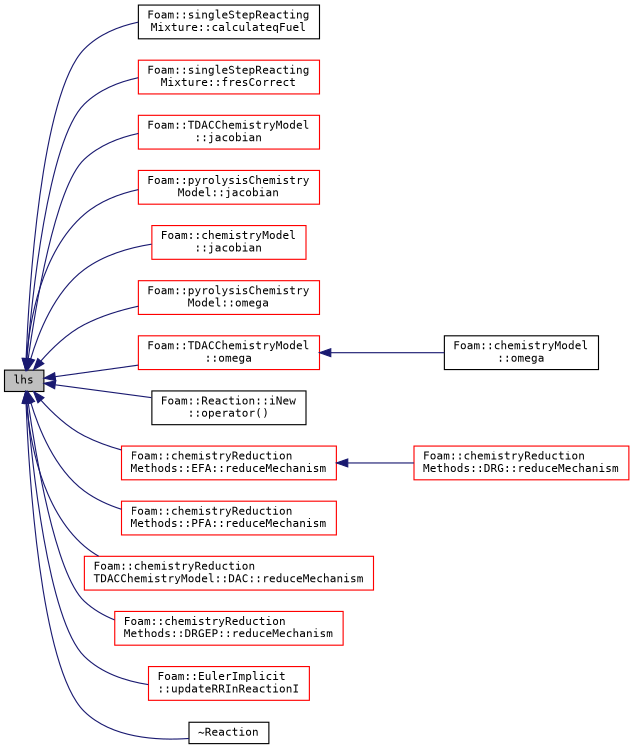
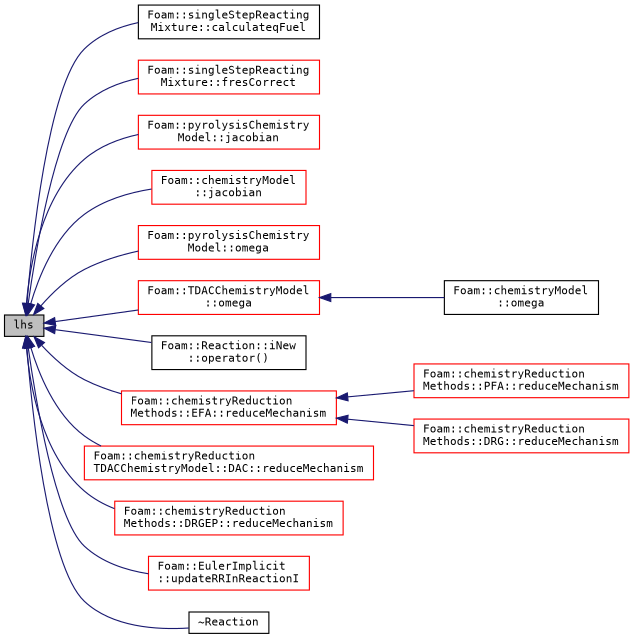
node "Foam::TDACChemistryModel ::jacobian": removed
edge "Foam::chemistryReduction Methods::PFA::reduceMechanism" -> "lhs": now "Foam::chemistryReduction Methods::PFA::reduceMechanism" -> "Foam::chemistryReduction Methods::EFA::reduceMechanism"
